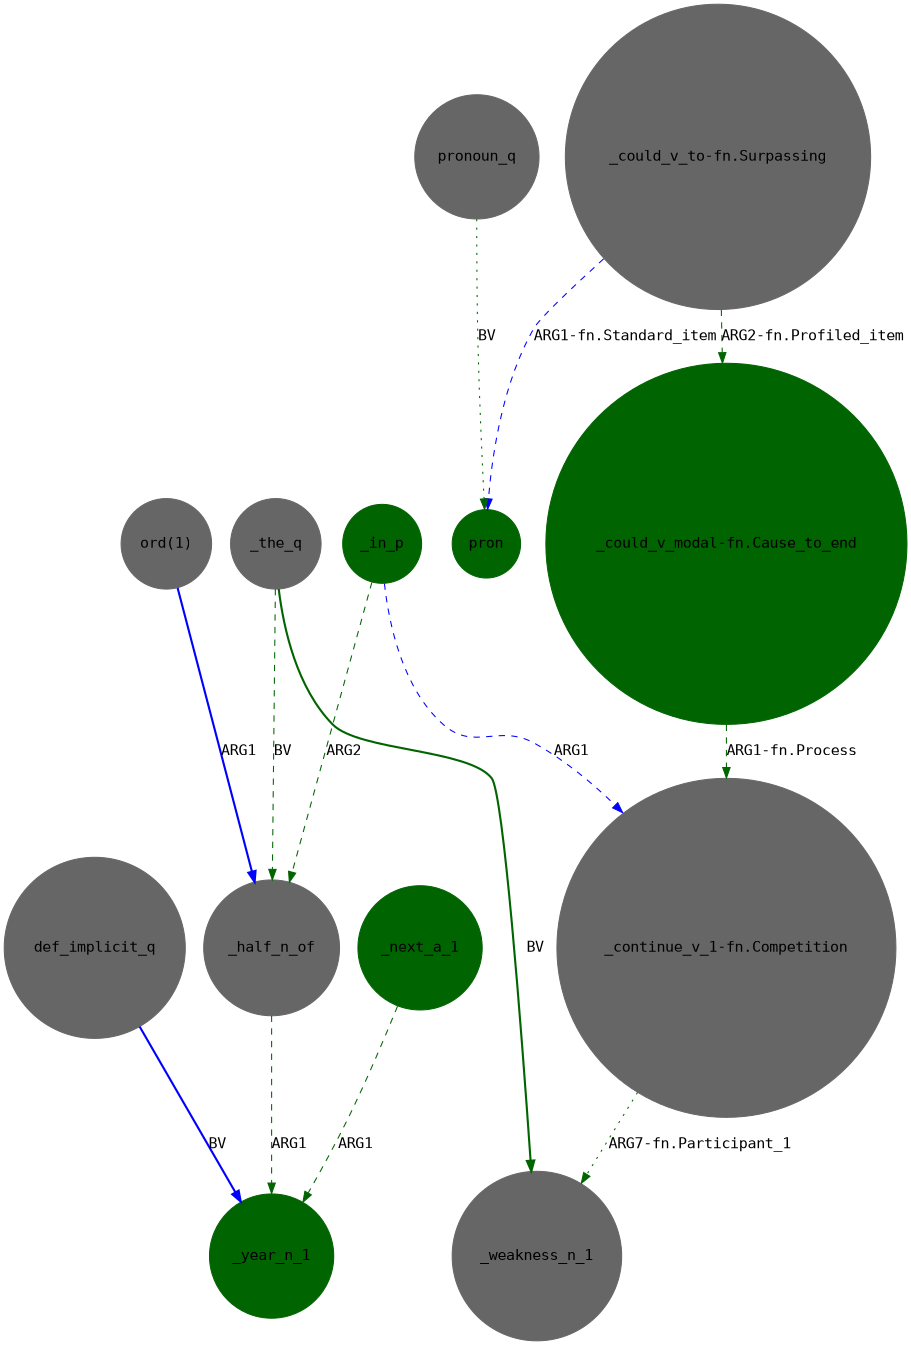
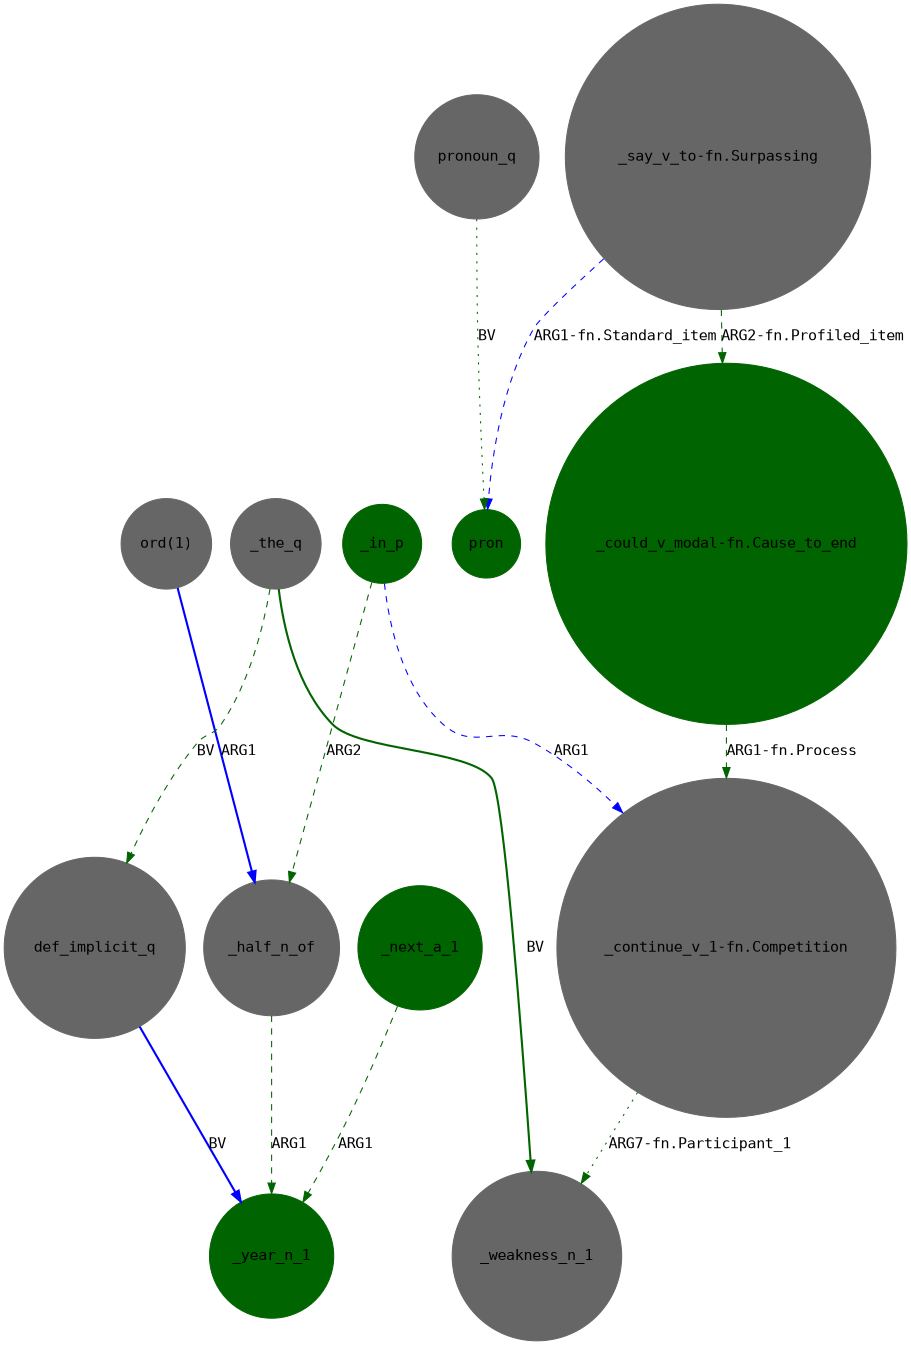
node "_could_v_to-fn.Surpassing": label "_could_v_to-fn.Surpassing" -> "_say_v_to-fn.Surpassing"
edge "_the_q" -> "_half_n_of": now "_the_q" -> "def_implicit_q"
